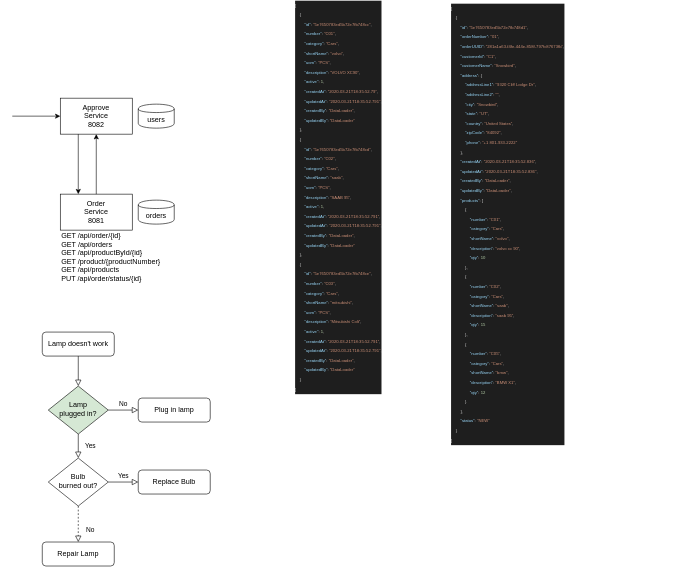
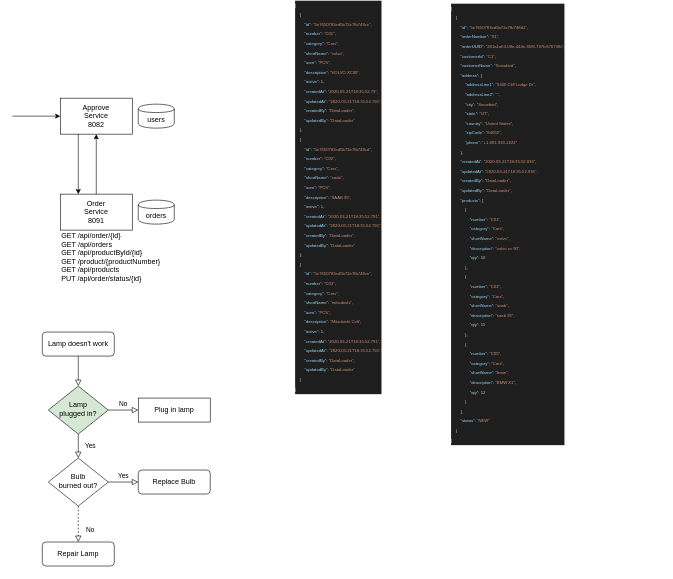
node "Order Service 8081": label "Order Service 8081" -> "Order Service 8091"
node "Plug in lamp": shape rounded rectangle -> rectangle
